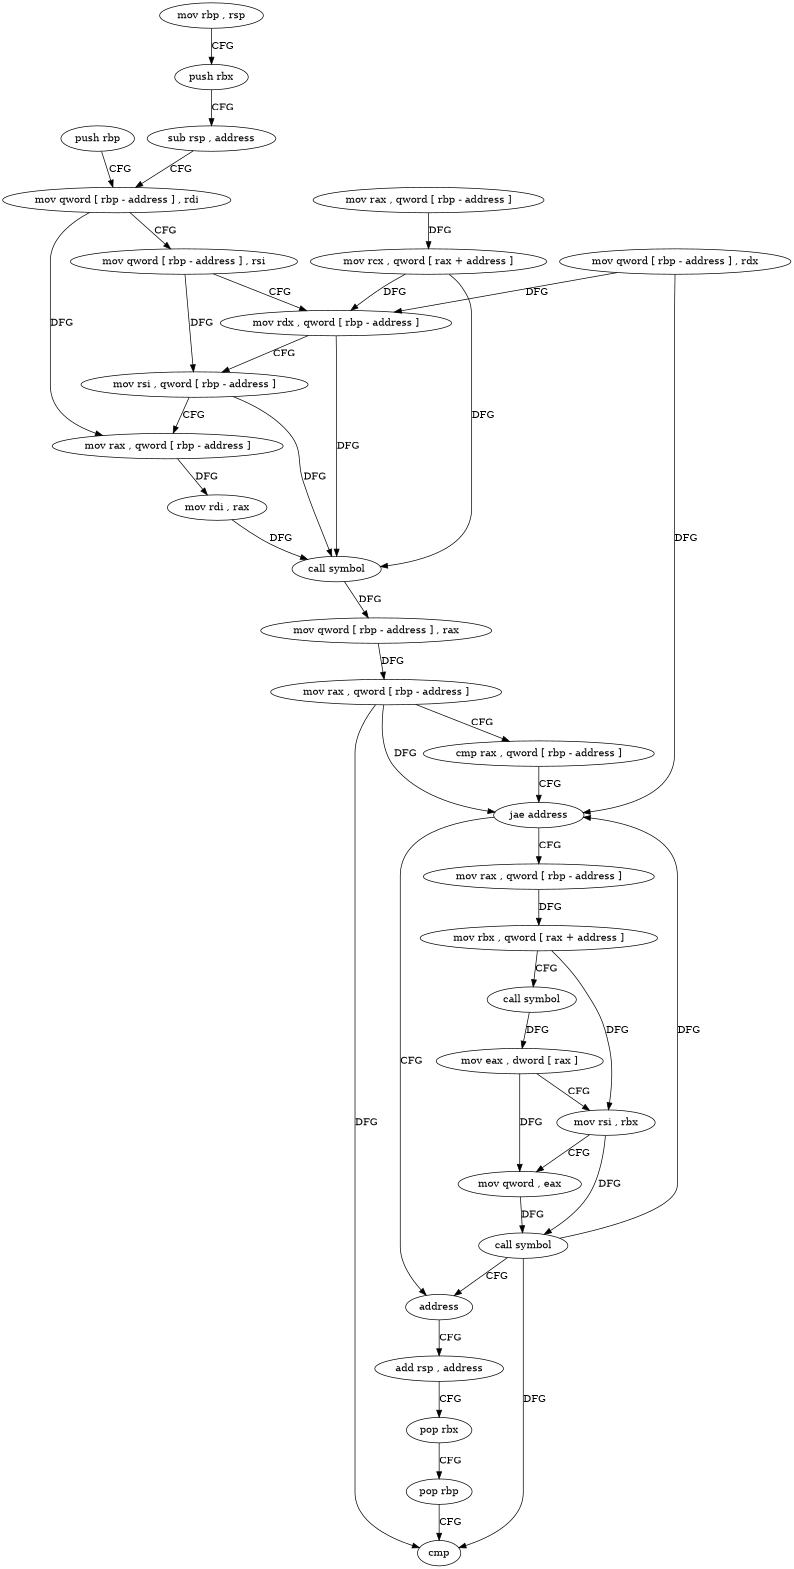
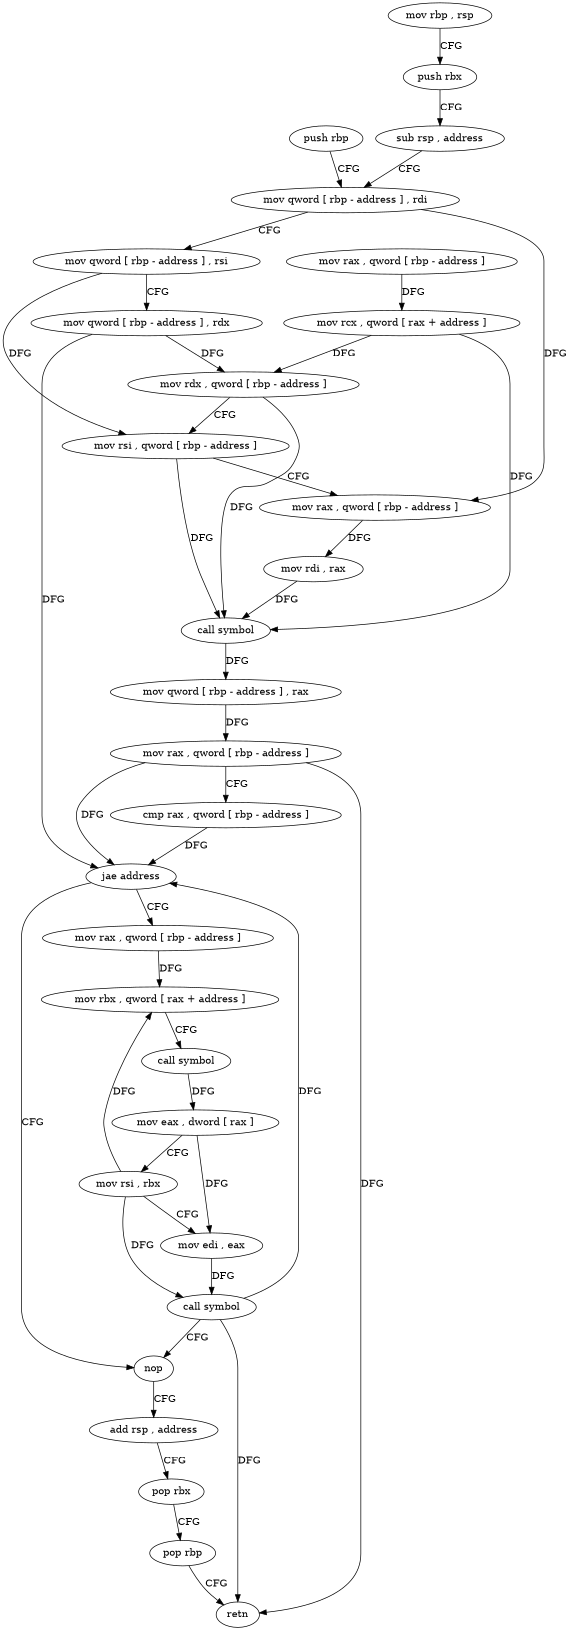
edge "mov qword [ rbp - address ] , rsi" -> "mov rdx , qword [ rbp - address ]": now "mov qword [ rbp - address ] , rsi" -> "mov qword [ rbp - address ] , rdx"
edge "cmp rax , qword [ rbp - address ]" -> "jae address": label "CFG" -> "DFG"
edge "mov rbx , qword [ rax + address ]" -> "mov rsi , rbx": reversed
node "mov qword , eax": label "mov qword , eax" -> "mov edi , eax"
node "address": label "address" -> "nop"
node "cmp": label "cmp" -> "retn"
